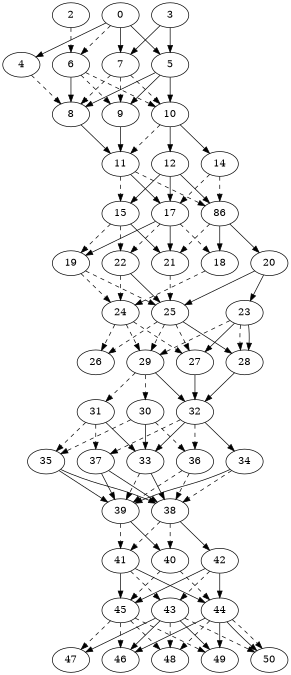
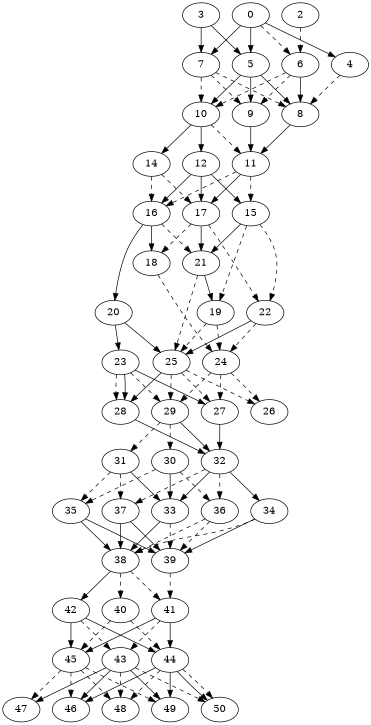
node "86": label "86" -> "16"
edge "17" -> "19": now "21" -> "19"
edge "39" -> "40": removed
